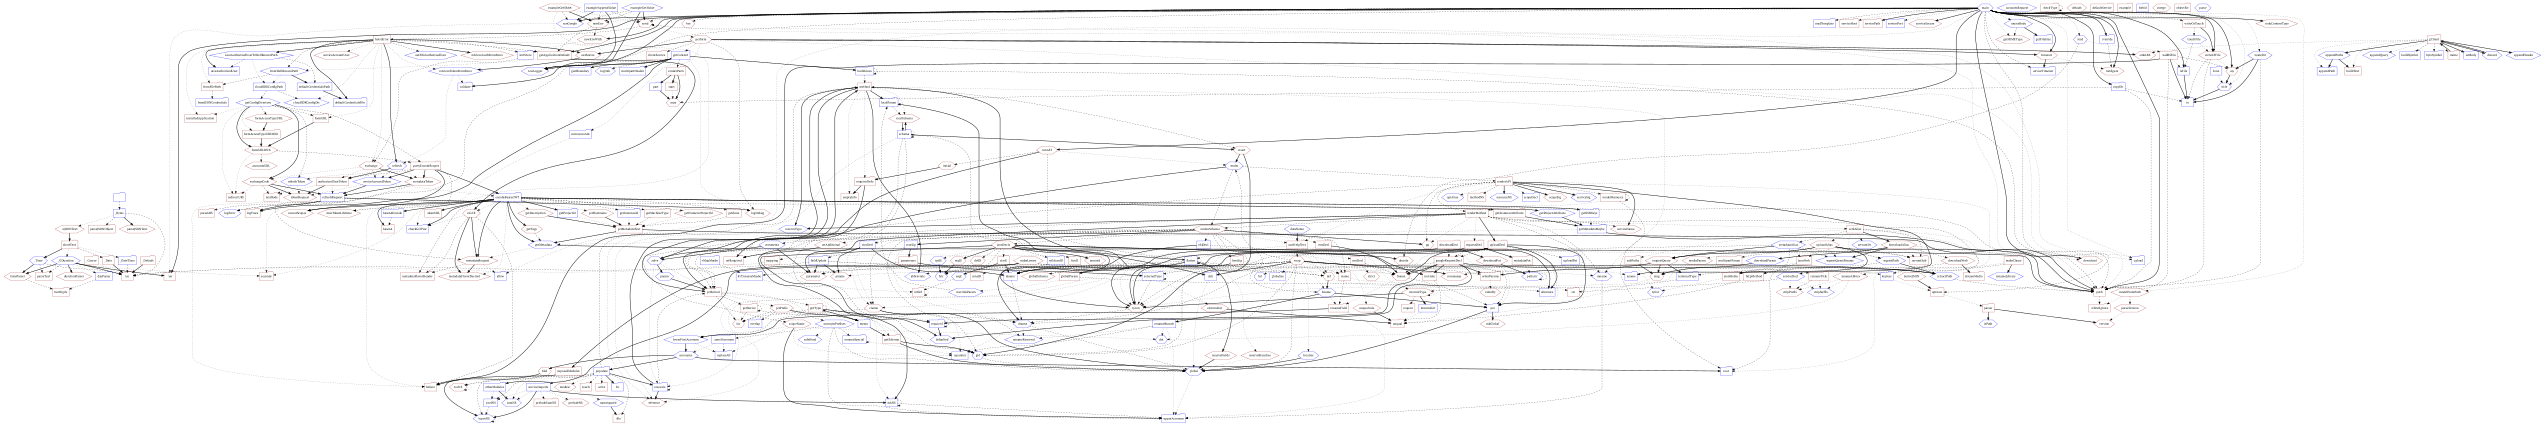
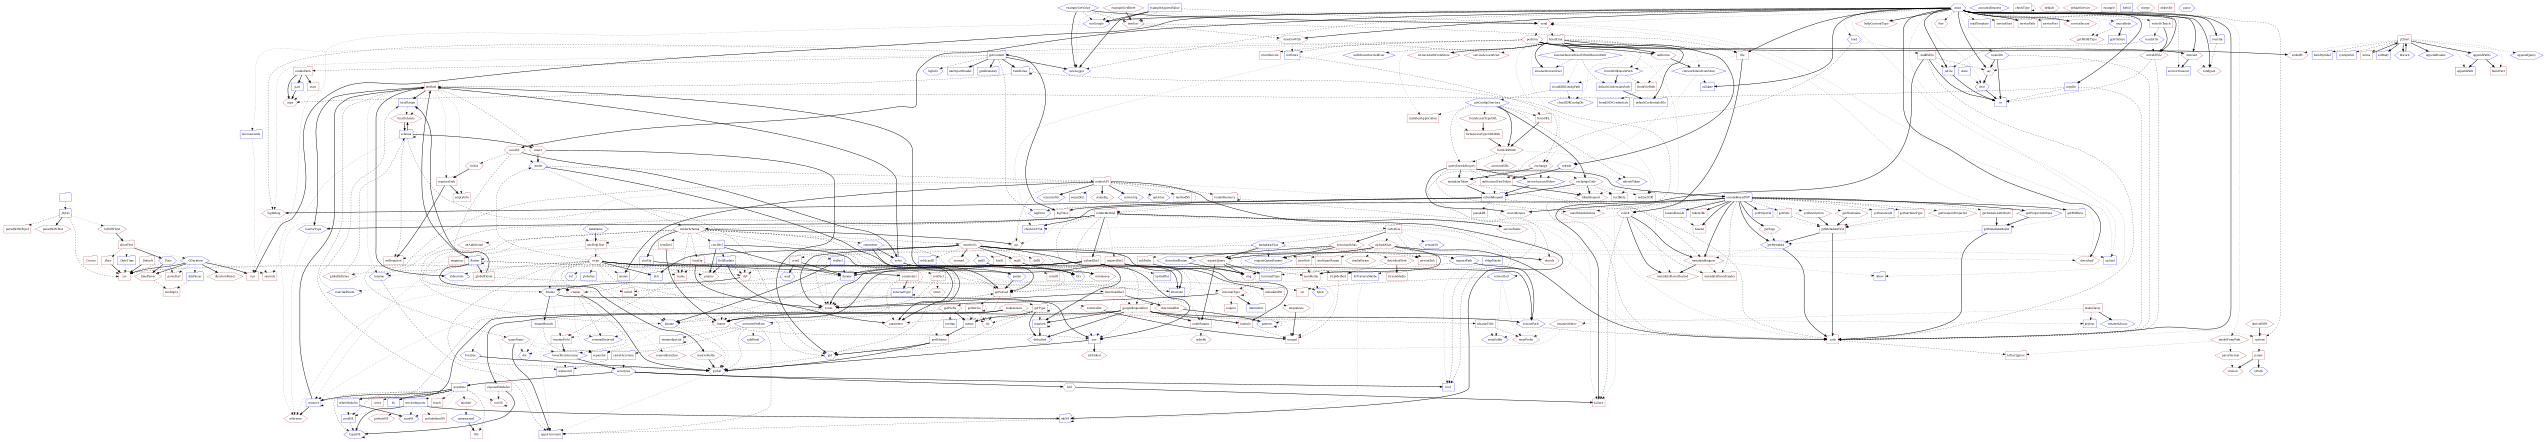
node "defaultService": shape folder -> hexagon
node "getApplicationDefault": label "getApplicationDefault" -> "file"
edge "setAdditional" -> "setRequired": style bold -> dotted
edge "downloadDecl" -> "dname'": reversed
